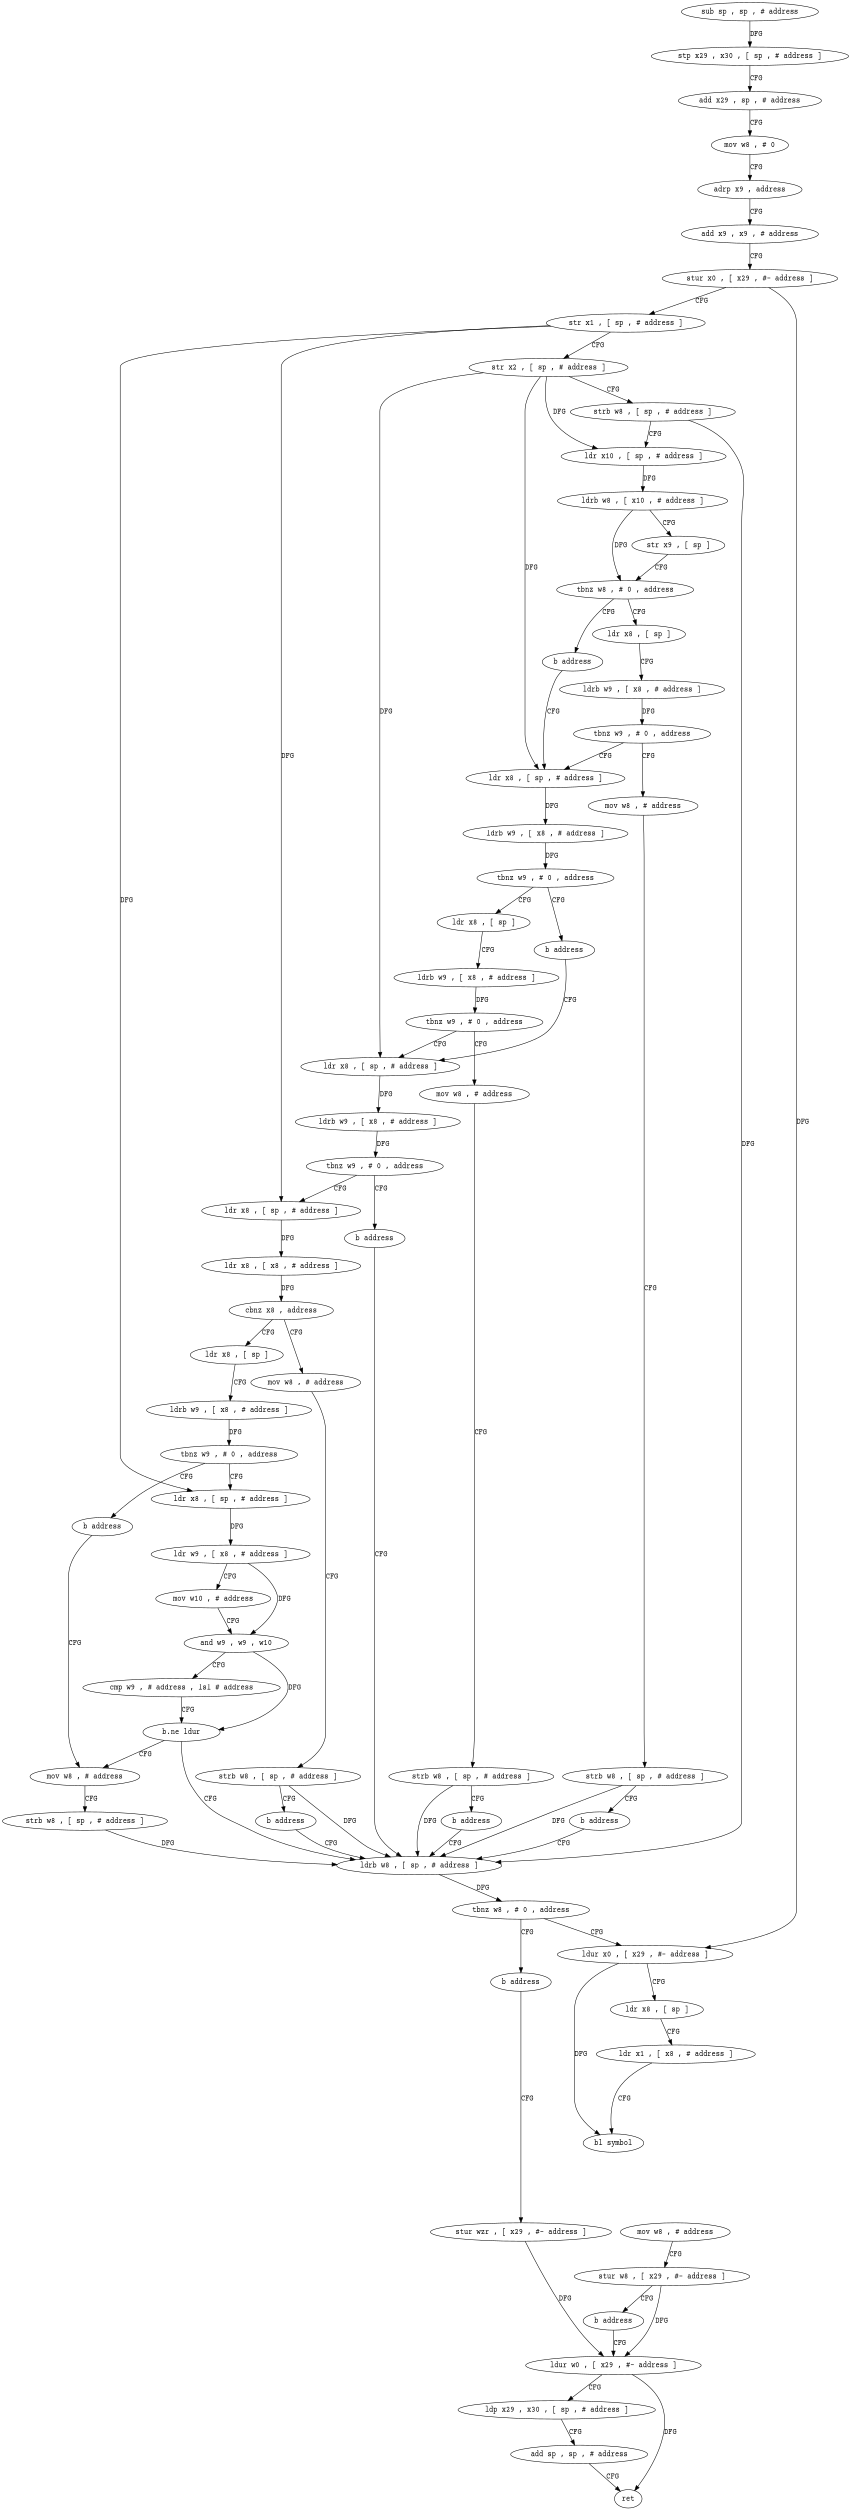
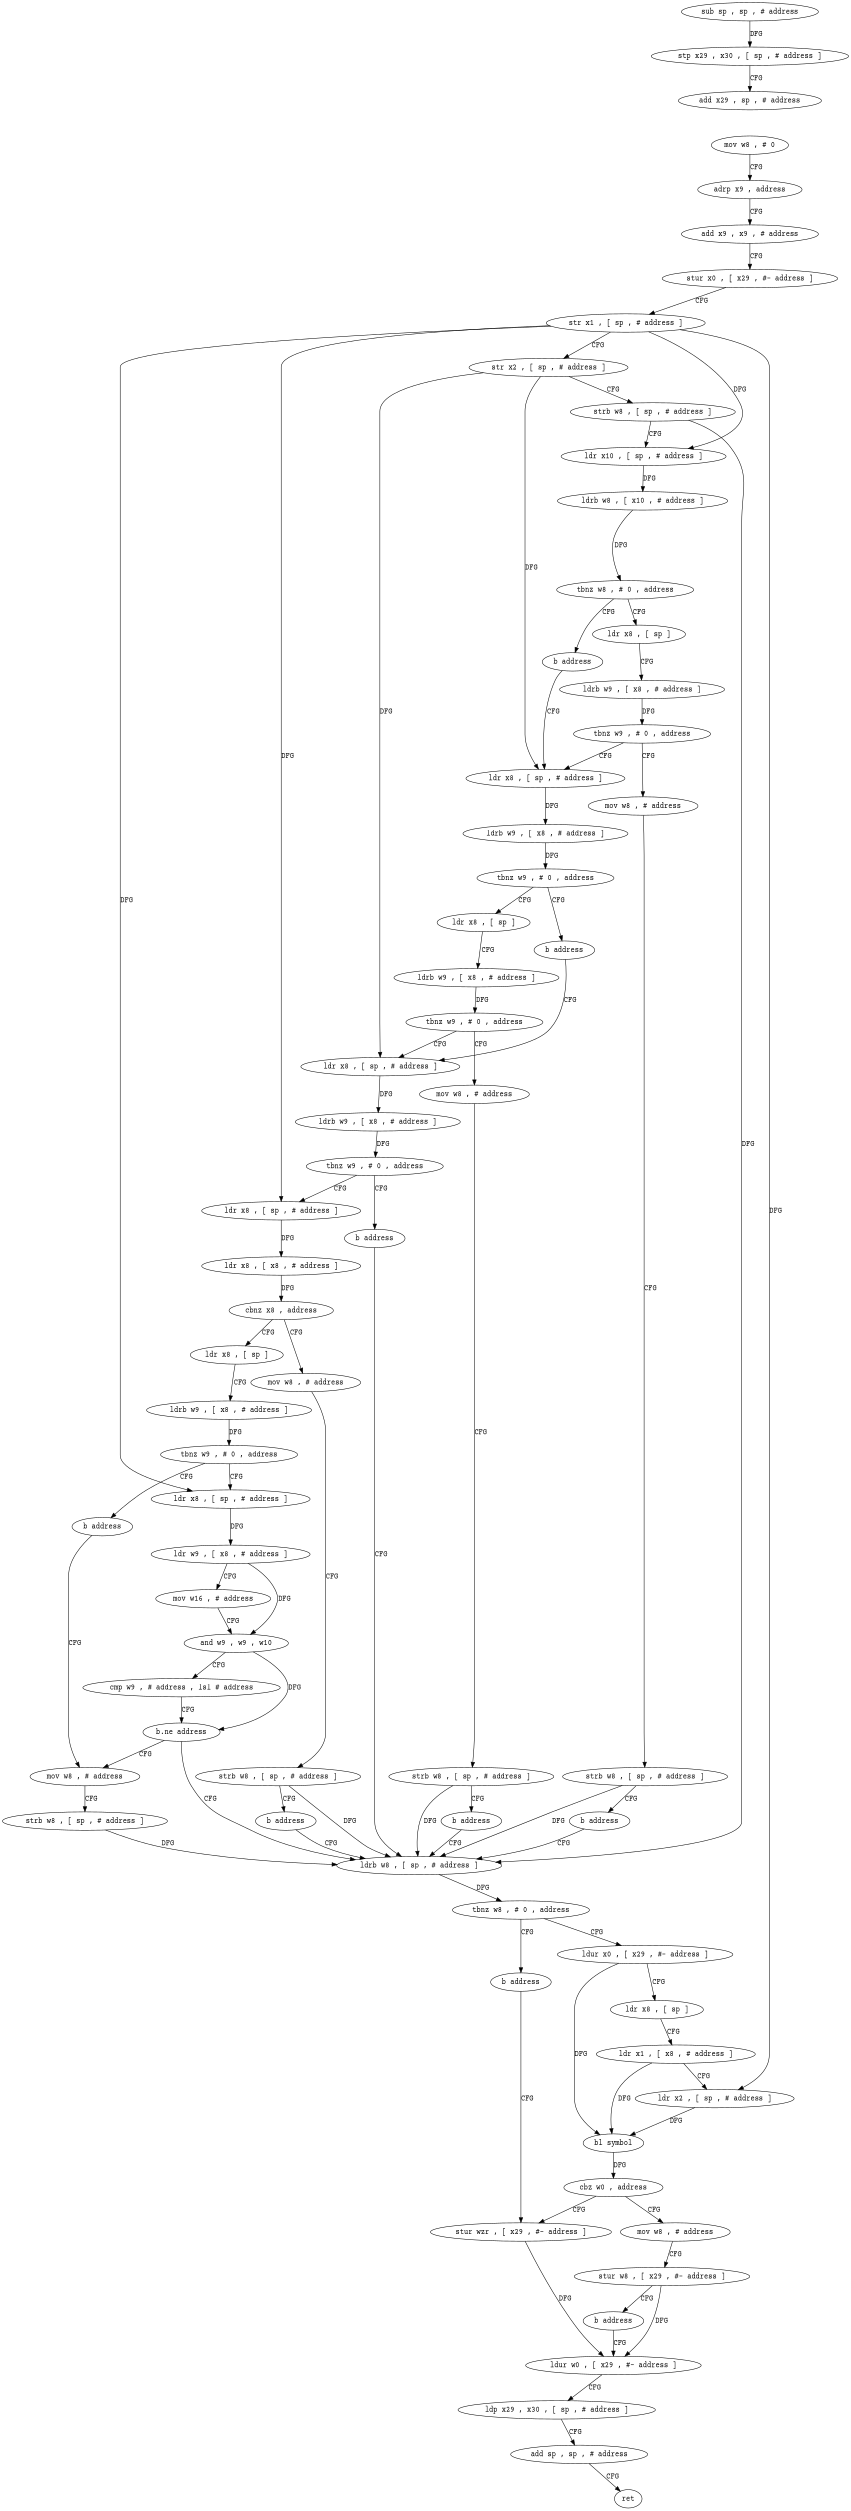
edge "add x29 , sp , # address" -> "mov w8 , # 0": removed, label "CFG"
edge "str x2 , [ sp , # address ]" -> "ldr x10 , [ sp , # address ]": now "str x1 , [ sp , # address ]" -> "ldr x10 , [ sp , # address ]"
node "str x9 , [ sp ]": removed
edge "stur x0 , [ x29 , #- address ]" -> "ldur x0 , [ x29 , #- address ]": removed, label "DFG"
node "mov w10 , # address": label "mov w10 , # address" -> "mov w16 , # address"
node "b.ne ldur": label "b.ne ldur" -> "b.ne address"
edge "ldr x1 , [ x8 , # address ]" -> "bl symbol": label "CFG" -> "DFG"
node "ldr x2 , [ sp , # address ]": added
node "cbz w0 , address": added
edge "ldur w0 , [ x29 , #- address ]" -> "ret": removed, label "DFG"
